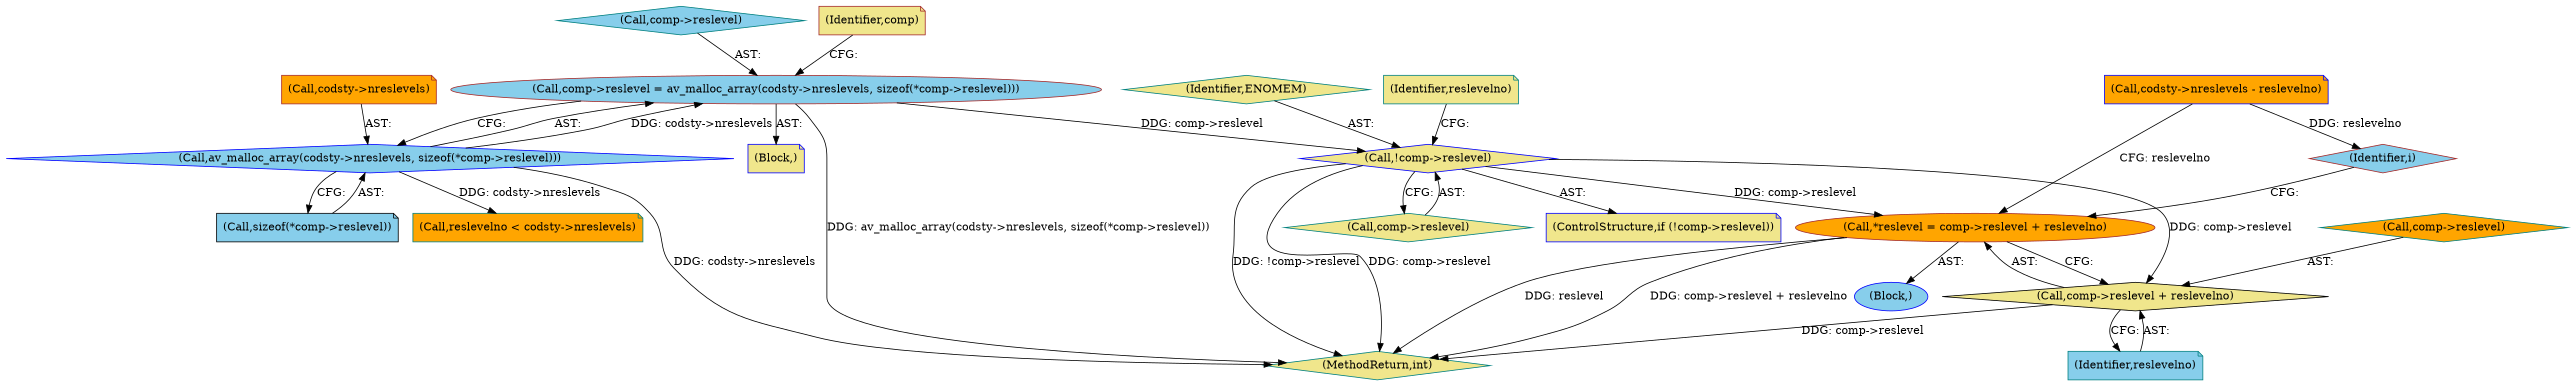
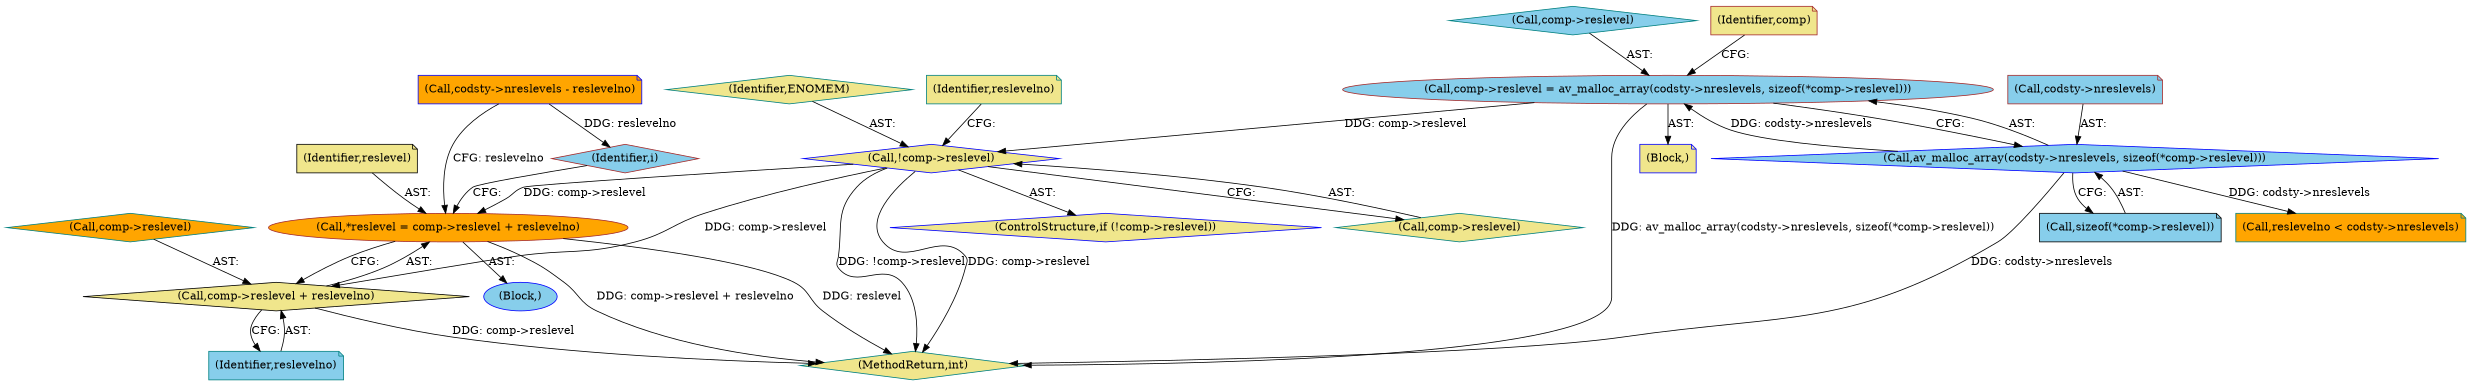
node "(Call,codsty->nreslevels)": fillcolor orange -> skyblue
node "(Identifier,reslevel)": added
node "(ControlStructure,if (!comp->reslevel))": shape note -> diamond
